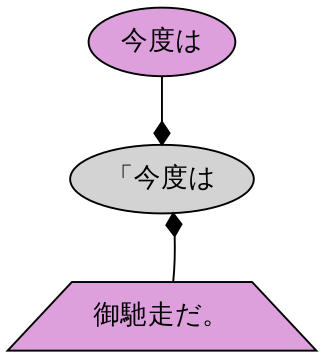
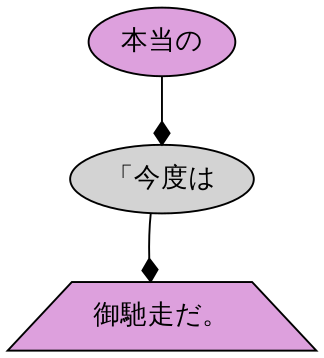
node "今度は": label "今度は" -> "本当の"
edge "御馳走だ。" -> "「今度は": reversed
